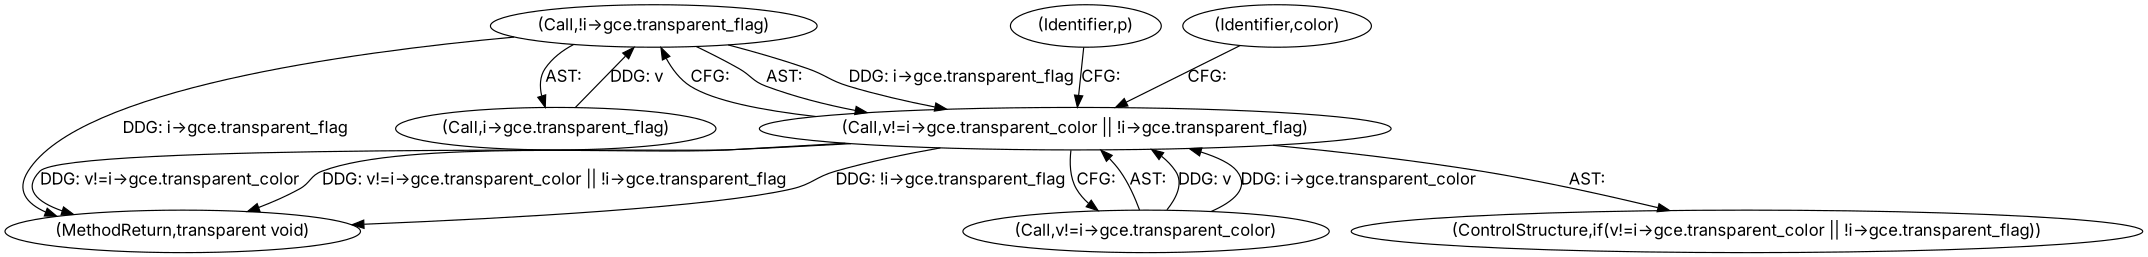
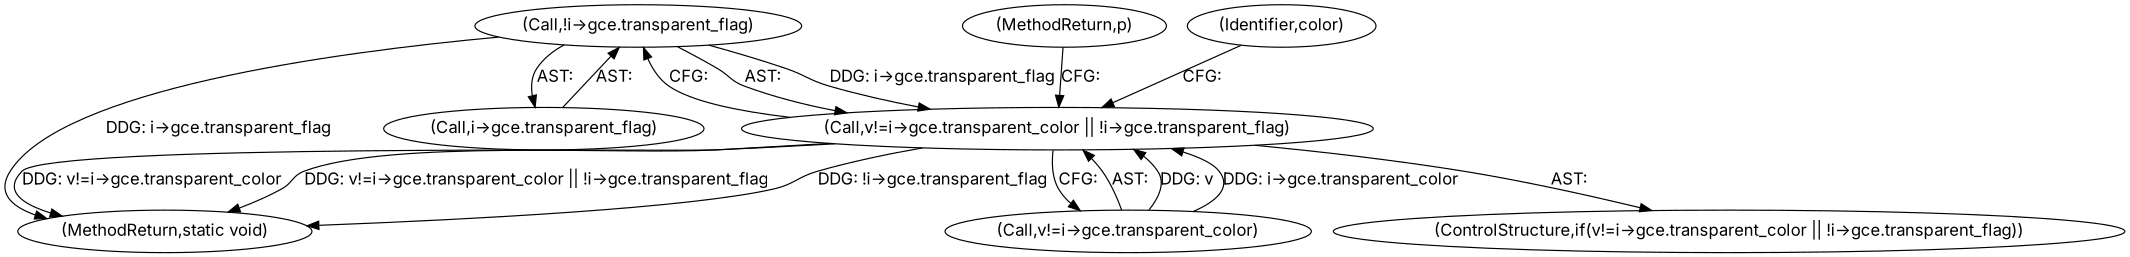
node "(Identifier,p)": label "(Identifier,p)" -> "(MethodReturn,p)"
edge "(Call,i->gce.transparent_flag)" -> "(Call,!i->gce.transparent_flag)": label "DDG: v" -> "AST: "
node "(MethodReturn,transparent void)": label "(MethodReturn,transparent void)" -> "(MethodReturn,static void)"
